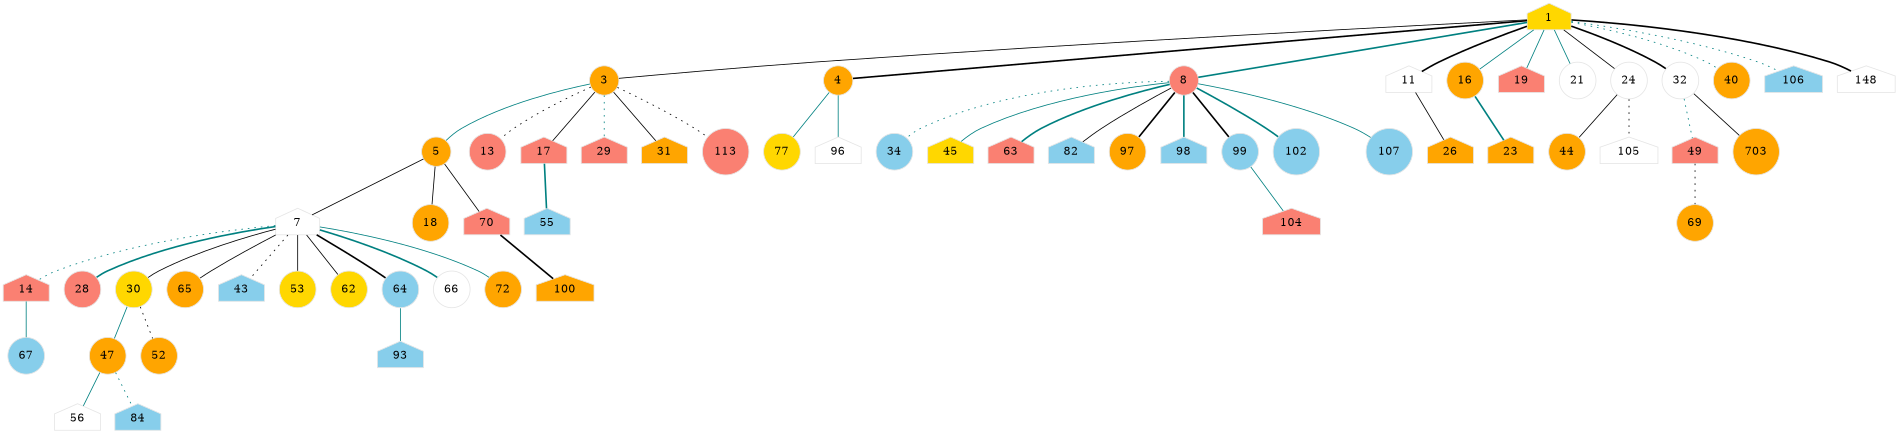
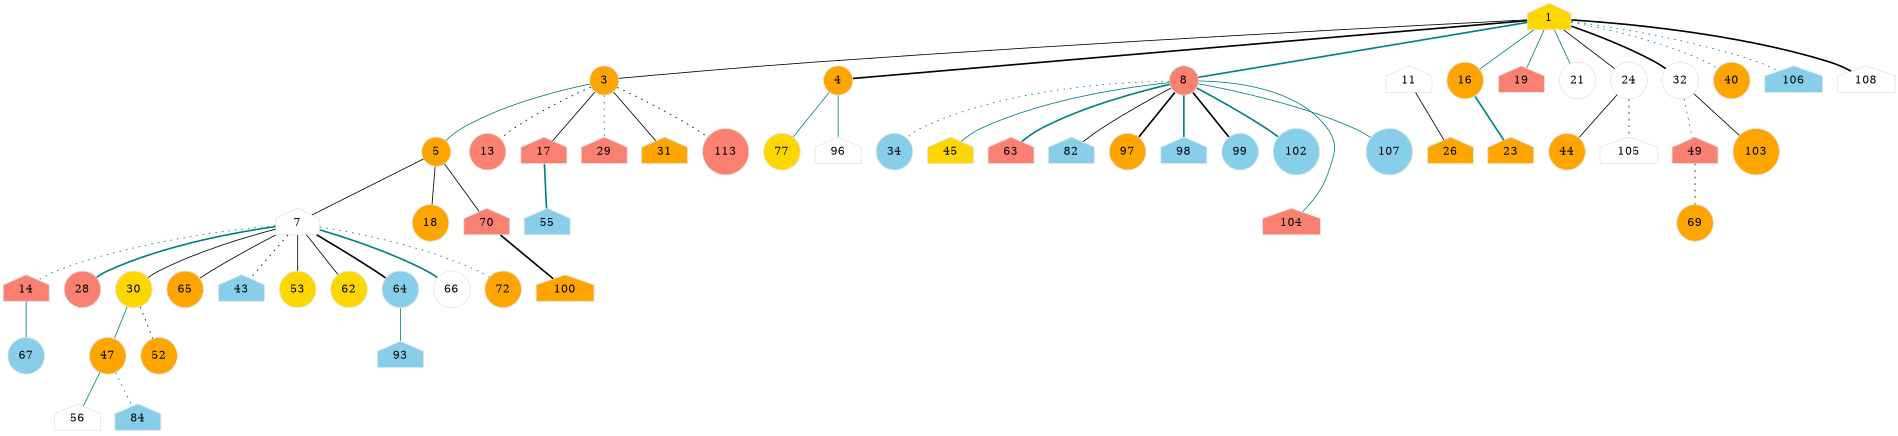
edge "1" -- "11": removed
node "148": label "148" -> "108"
node "703": label "703" -> "103"
edge "99" -- "104": now "8" -- "104"
edge "7" -- "72": style solid -> dotted
